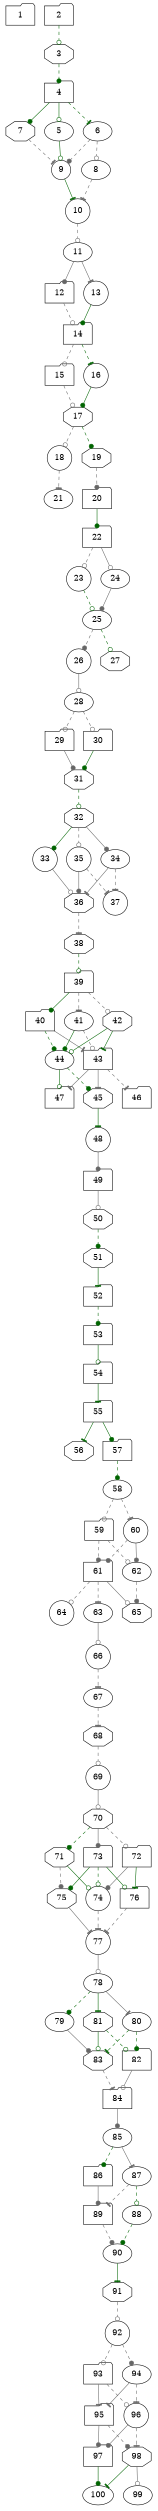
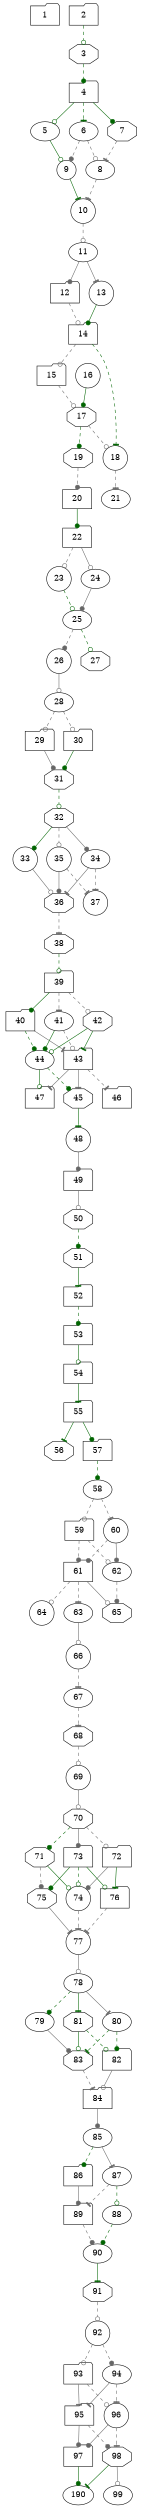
edge "7" -> "9": now "7" -> "8"
edge "14" -> "16": now "14" -> "18"
node "100": label "100" -> "190"
